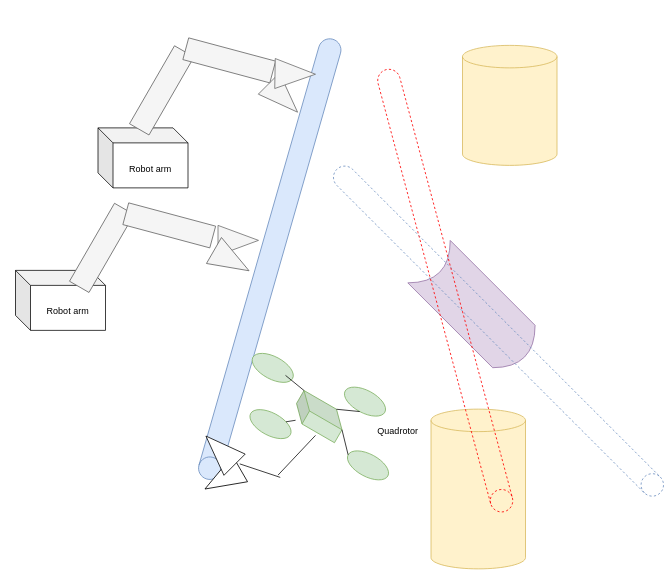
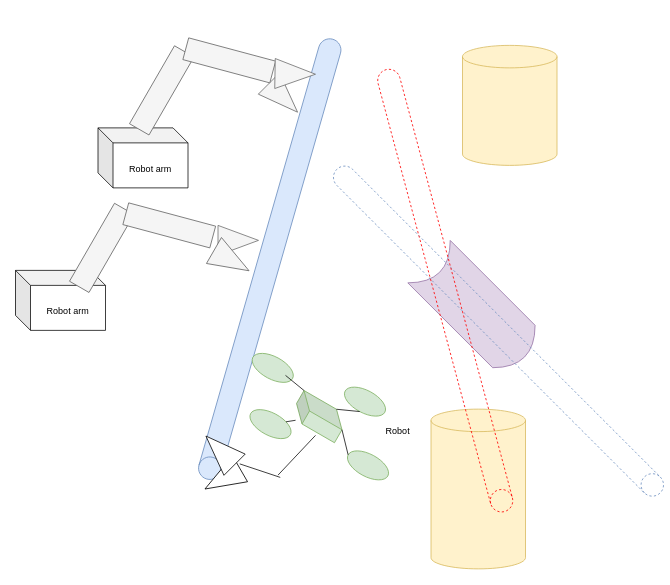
node "Quadrotor": label "Quadrotor" -> "Robot"
